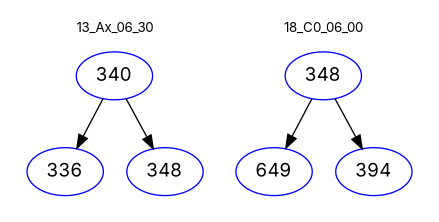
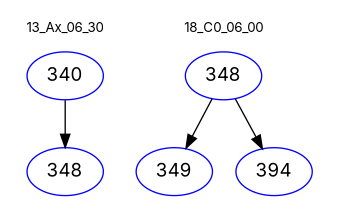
node "336": removed
node "649": label "649" -> "349"
